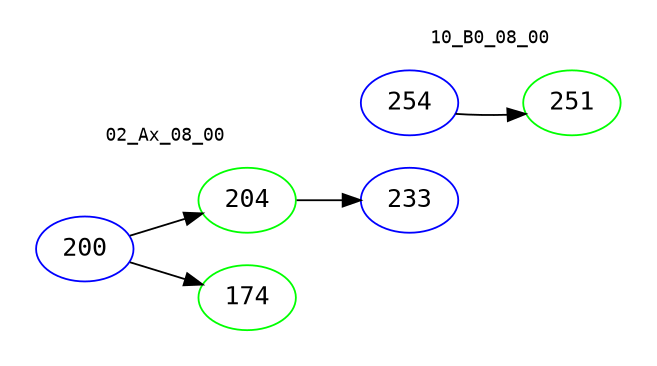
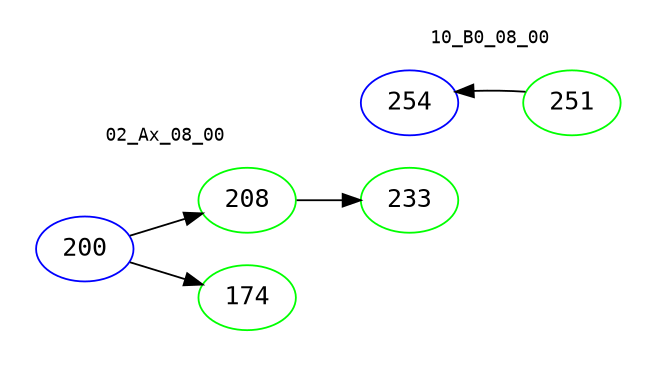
edge "254" -> "251": reversed
node "204": label "204" -> "208"
node "233": color blue -> green
